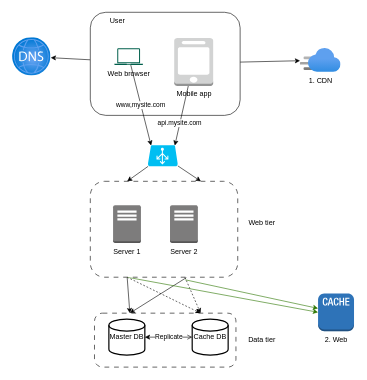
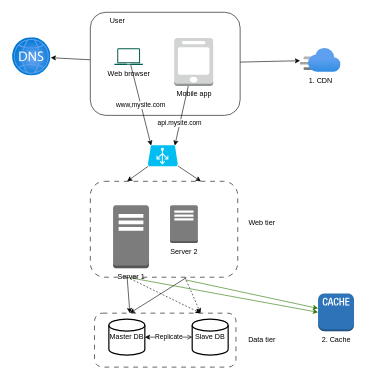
node "Server 1": size 28x38 -> 36x63
node "Cache DB": label "Cache DB" -> "Slave DB"
node "2. Web": label "2. Web" -> "2. Cache"
